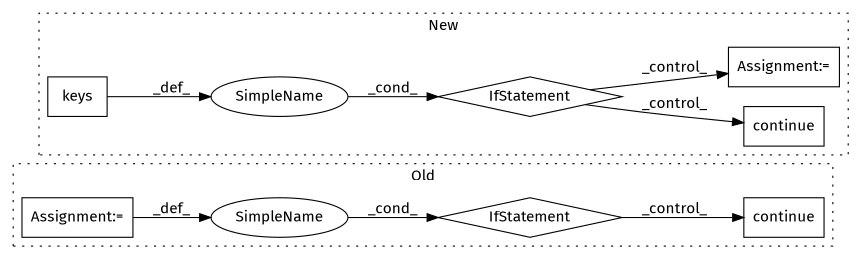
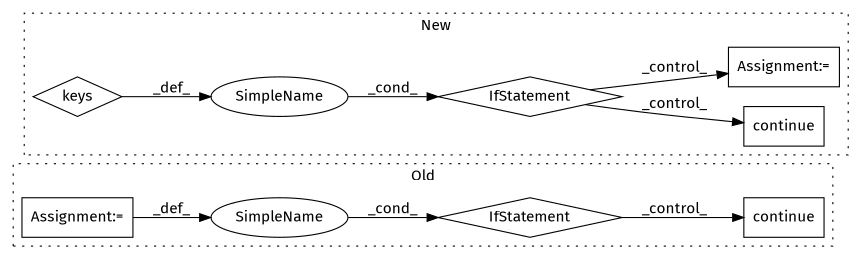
node "keys": shape box -> diamond
